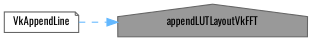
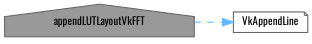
edge "VkAppendLine" -> "appendLUTLayoutVkFFT": reversed
